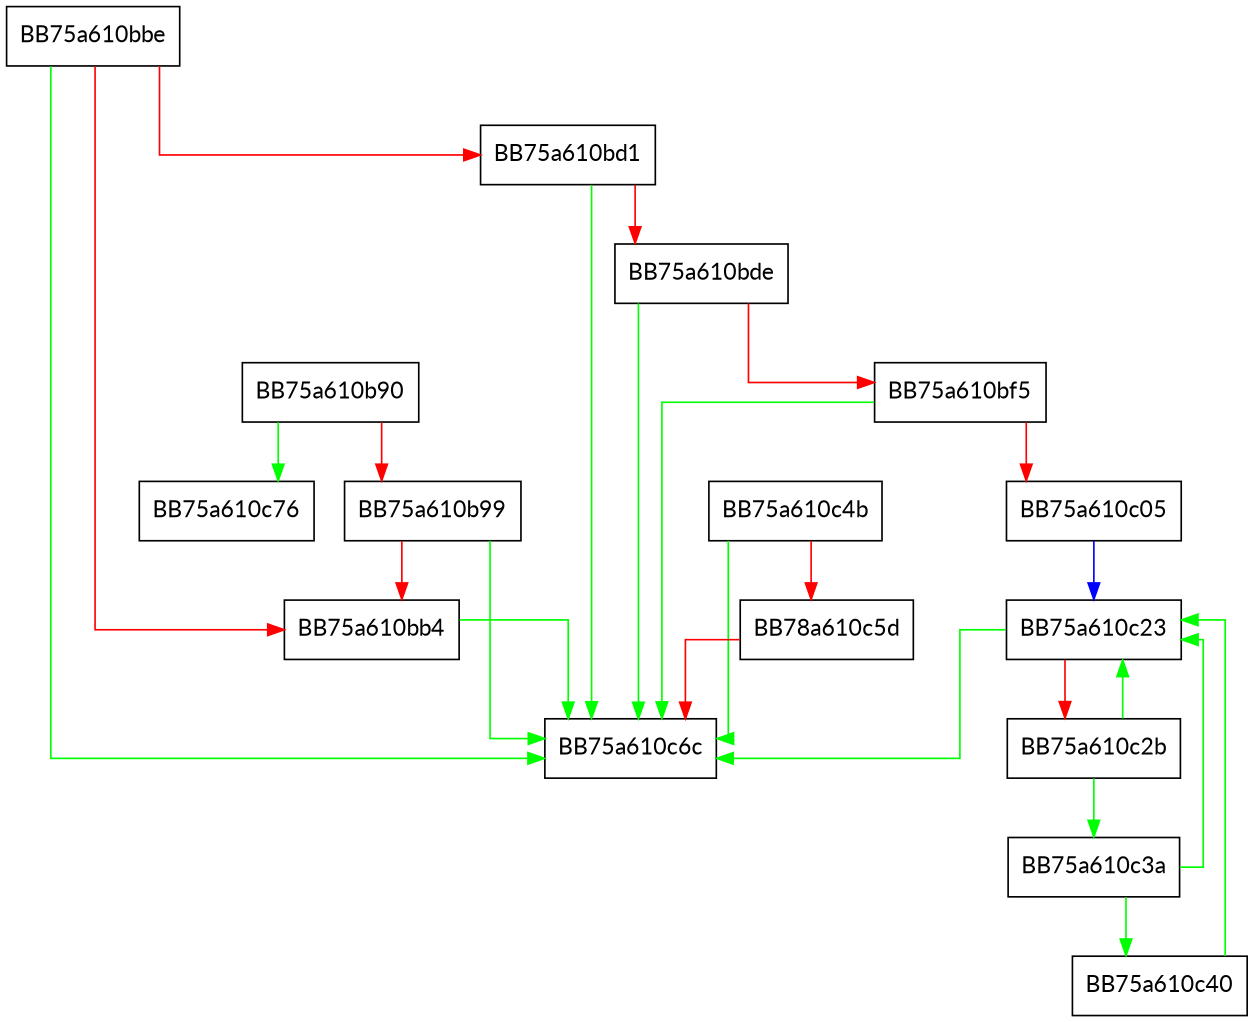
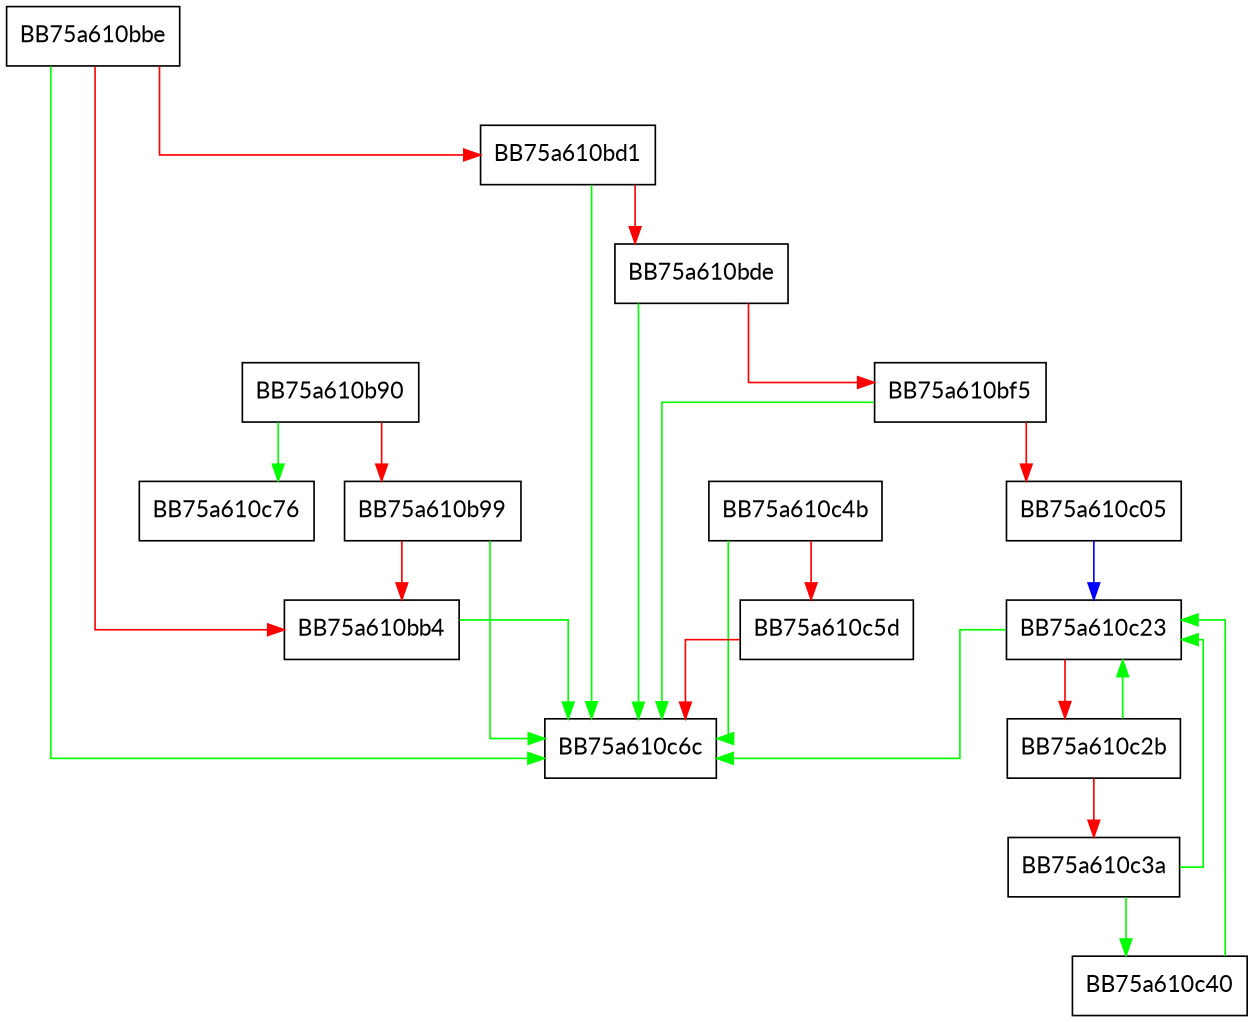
node "BB78a610c5d": label "BB78a610c5d" -> "BB75a610c5d"
edge "BB75a610c2b" -> "BB75a610c3a": color green -> red
